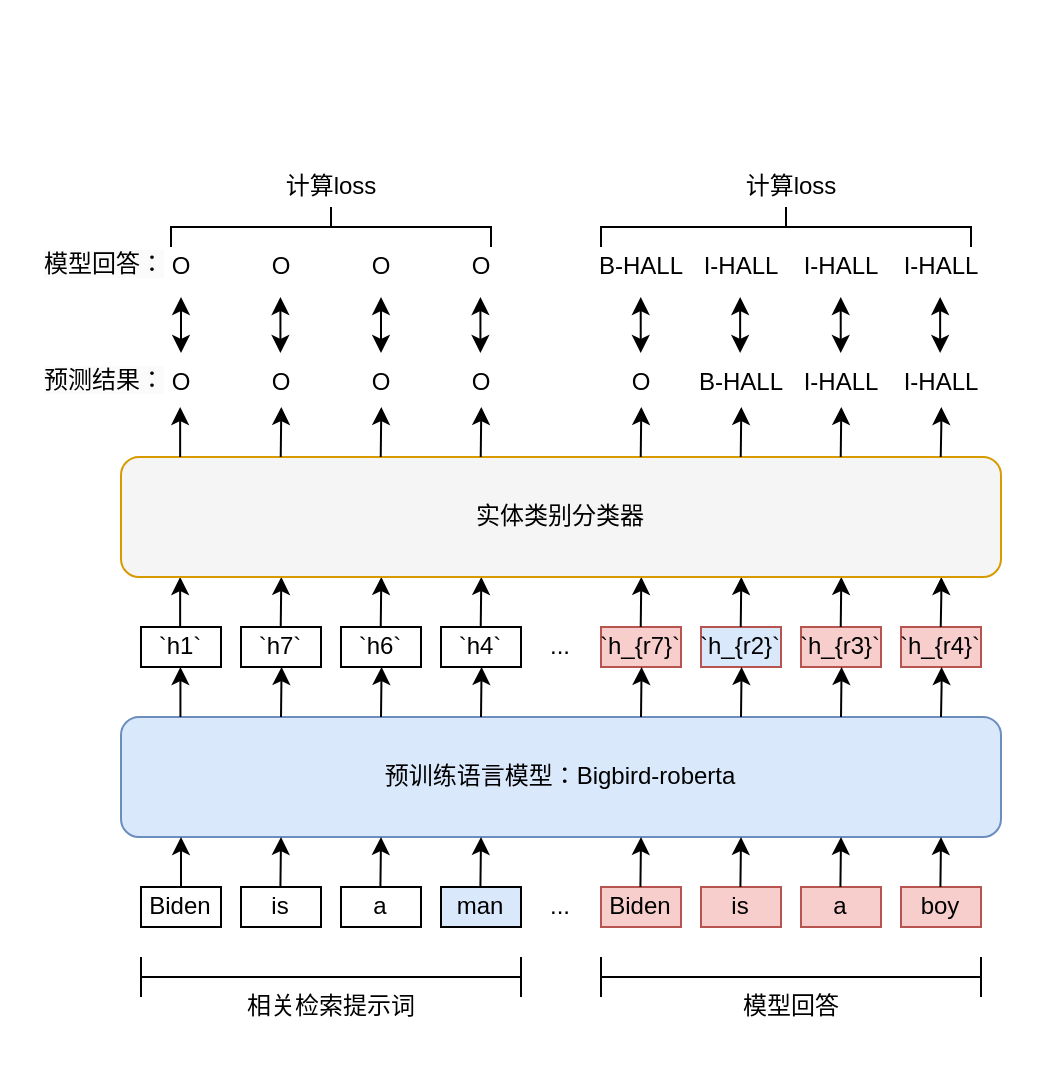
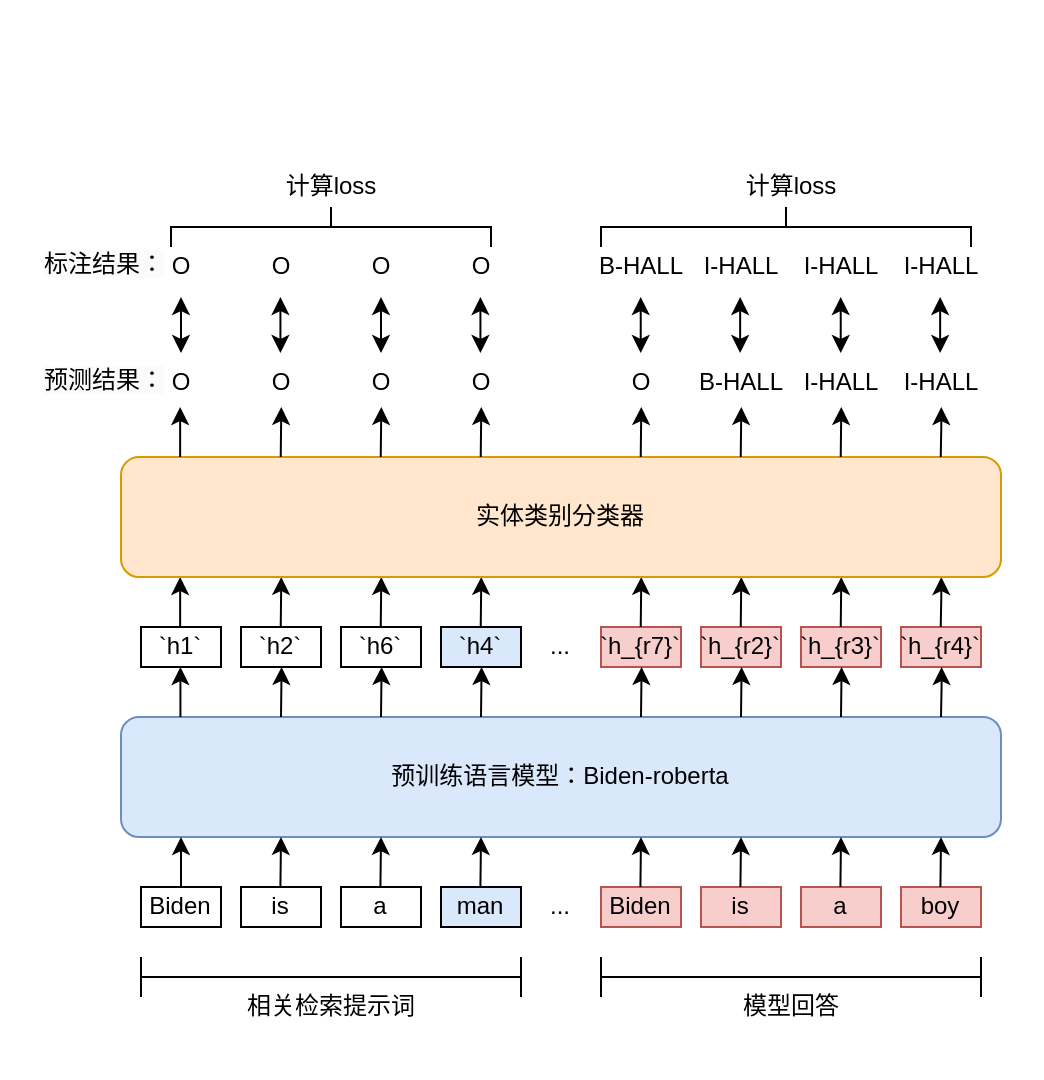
node "模型回答：": label "模型回答：" -> "标注结果："
node "实体类别分类器": fillcolor #f5f5f5 -> #ffe6cc
node "`h7`": label "`h7`" -> "`h2`"
node "`h4`": fillcolor #ffffff -> #dae8fc
node "`h_{r2}`": fillcolor #dae8fc -> #f8cecc
node "预训练语言模型：Bigbird-roberta": label "预训练语言模型：Bigbird-roberta" -> "预训练语言模型：Biden-roberta"
